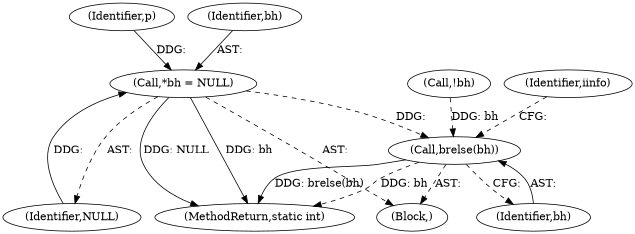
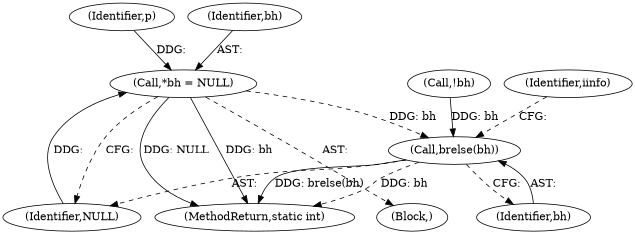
edge "(Call,!bh)" -> "(Call,brelse(bh))": style dashed -> solid
edge "(Call,*bh = NULL)" -> "(Call,brelse(bh))": label "DDG: " -> "DDG: bh"
edge "(Call,*bh = NULL)" -> "(Identifier,NULL)": label "AST: " -> "CFG: "
edge "(Call,brelse(bh))" -> "(Block,)": now "(Call,brelse(bh))" -> "(Identifier,NULL)"
